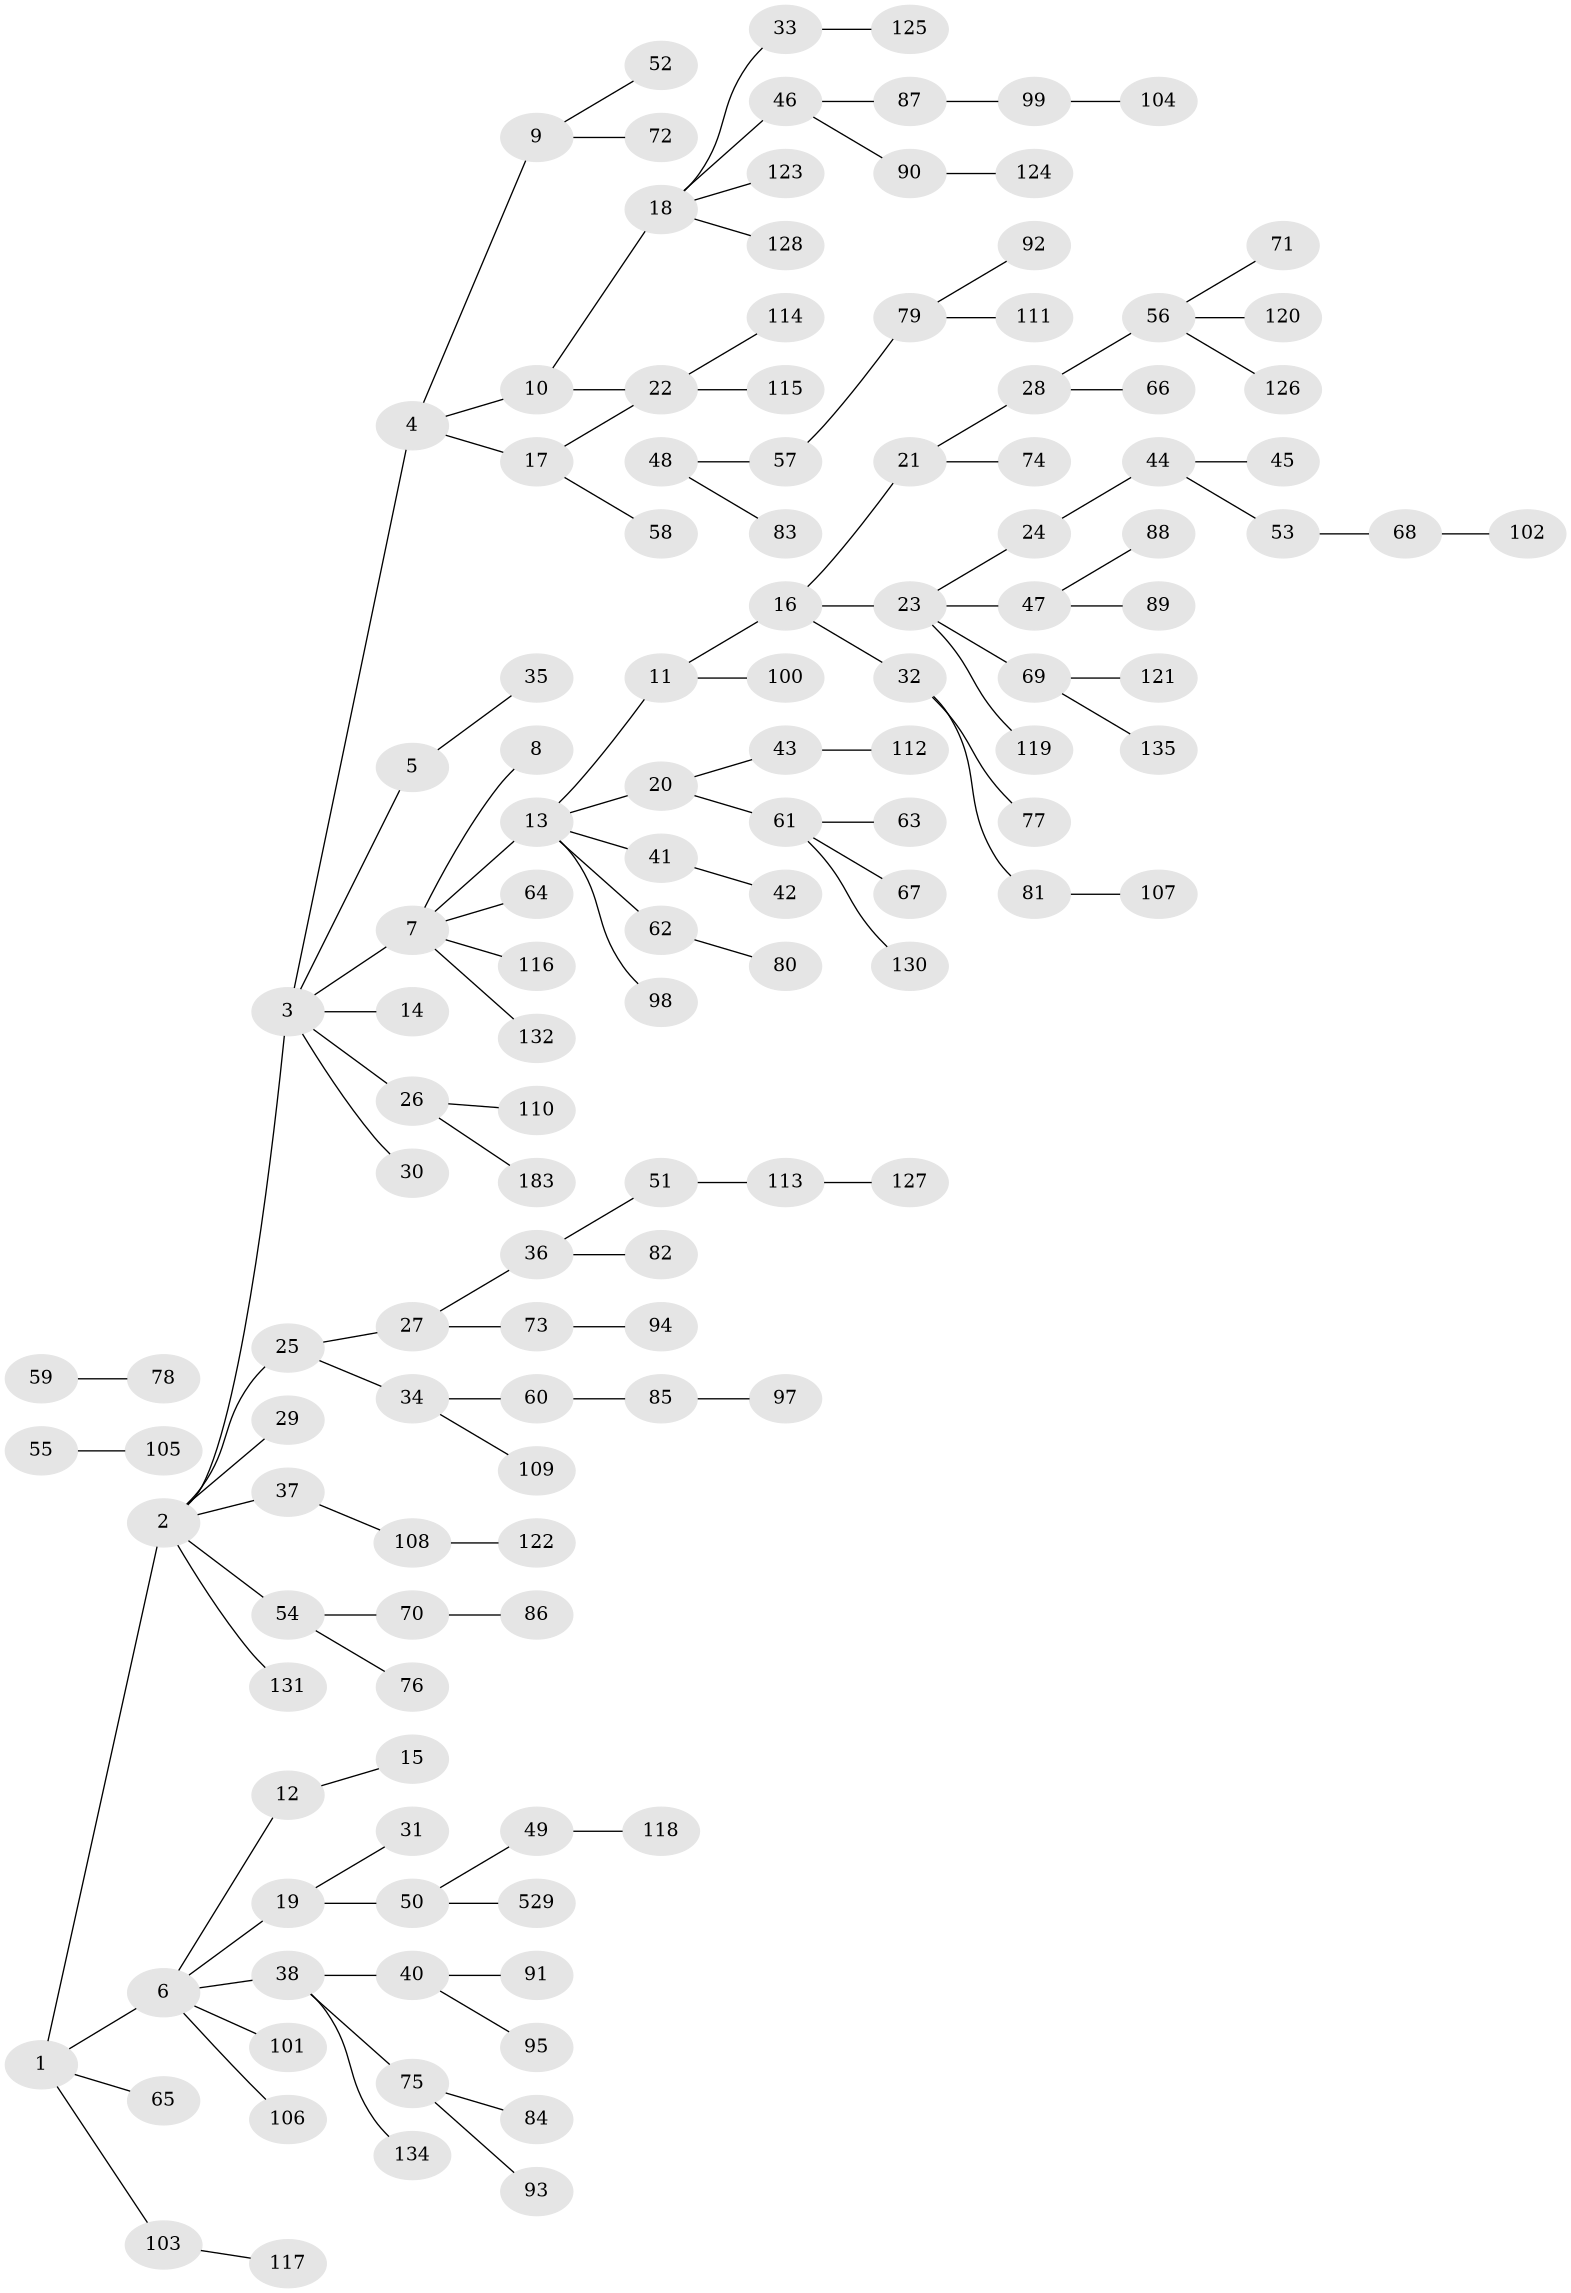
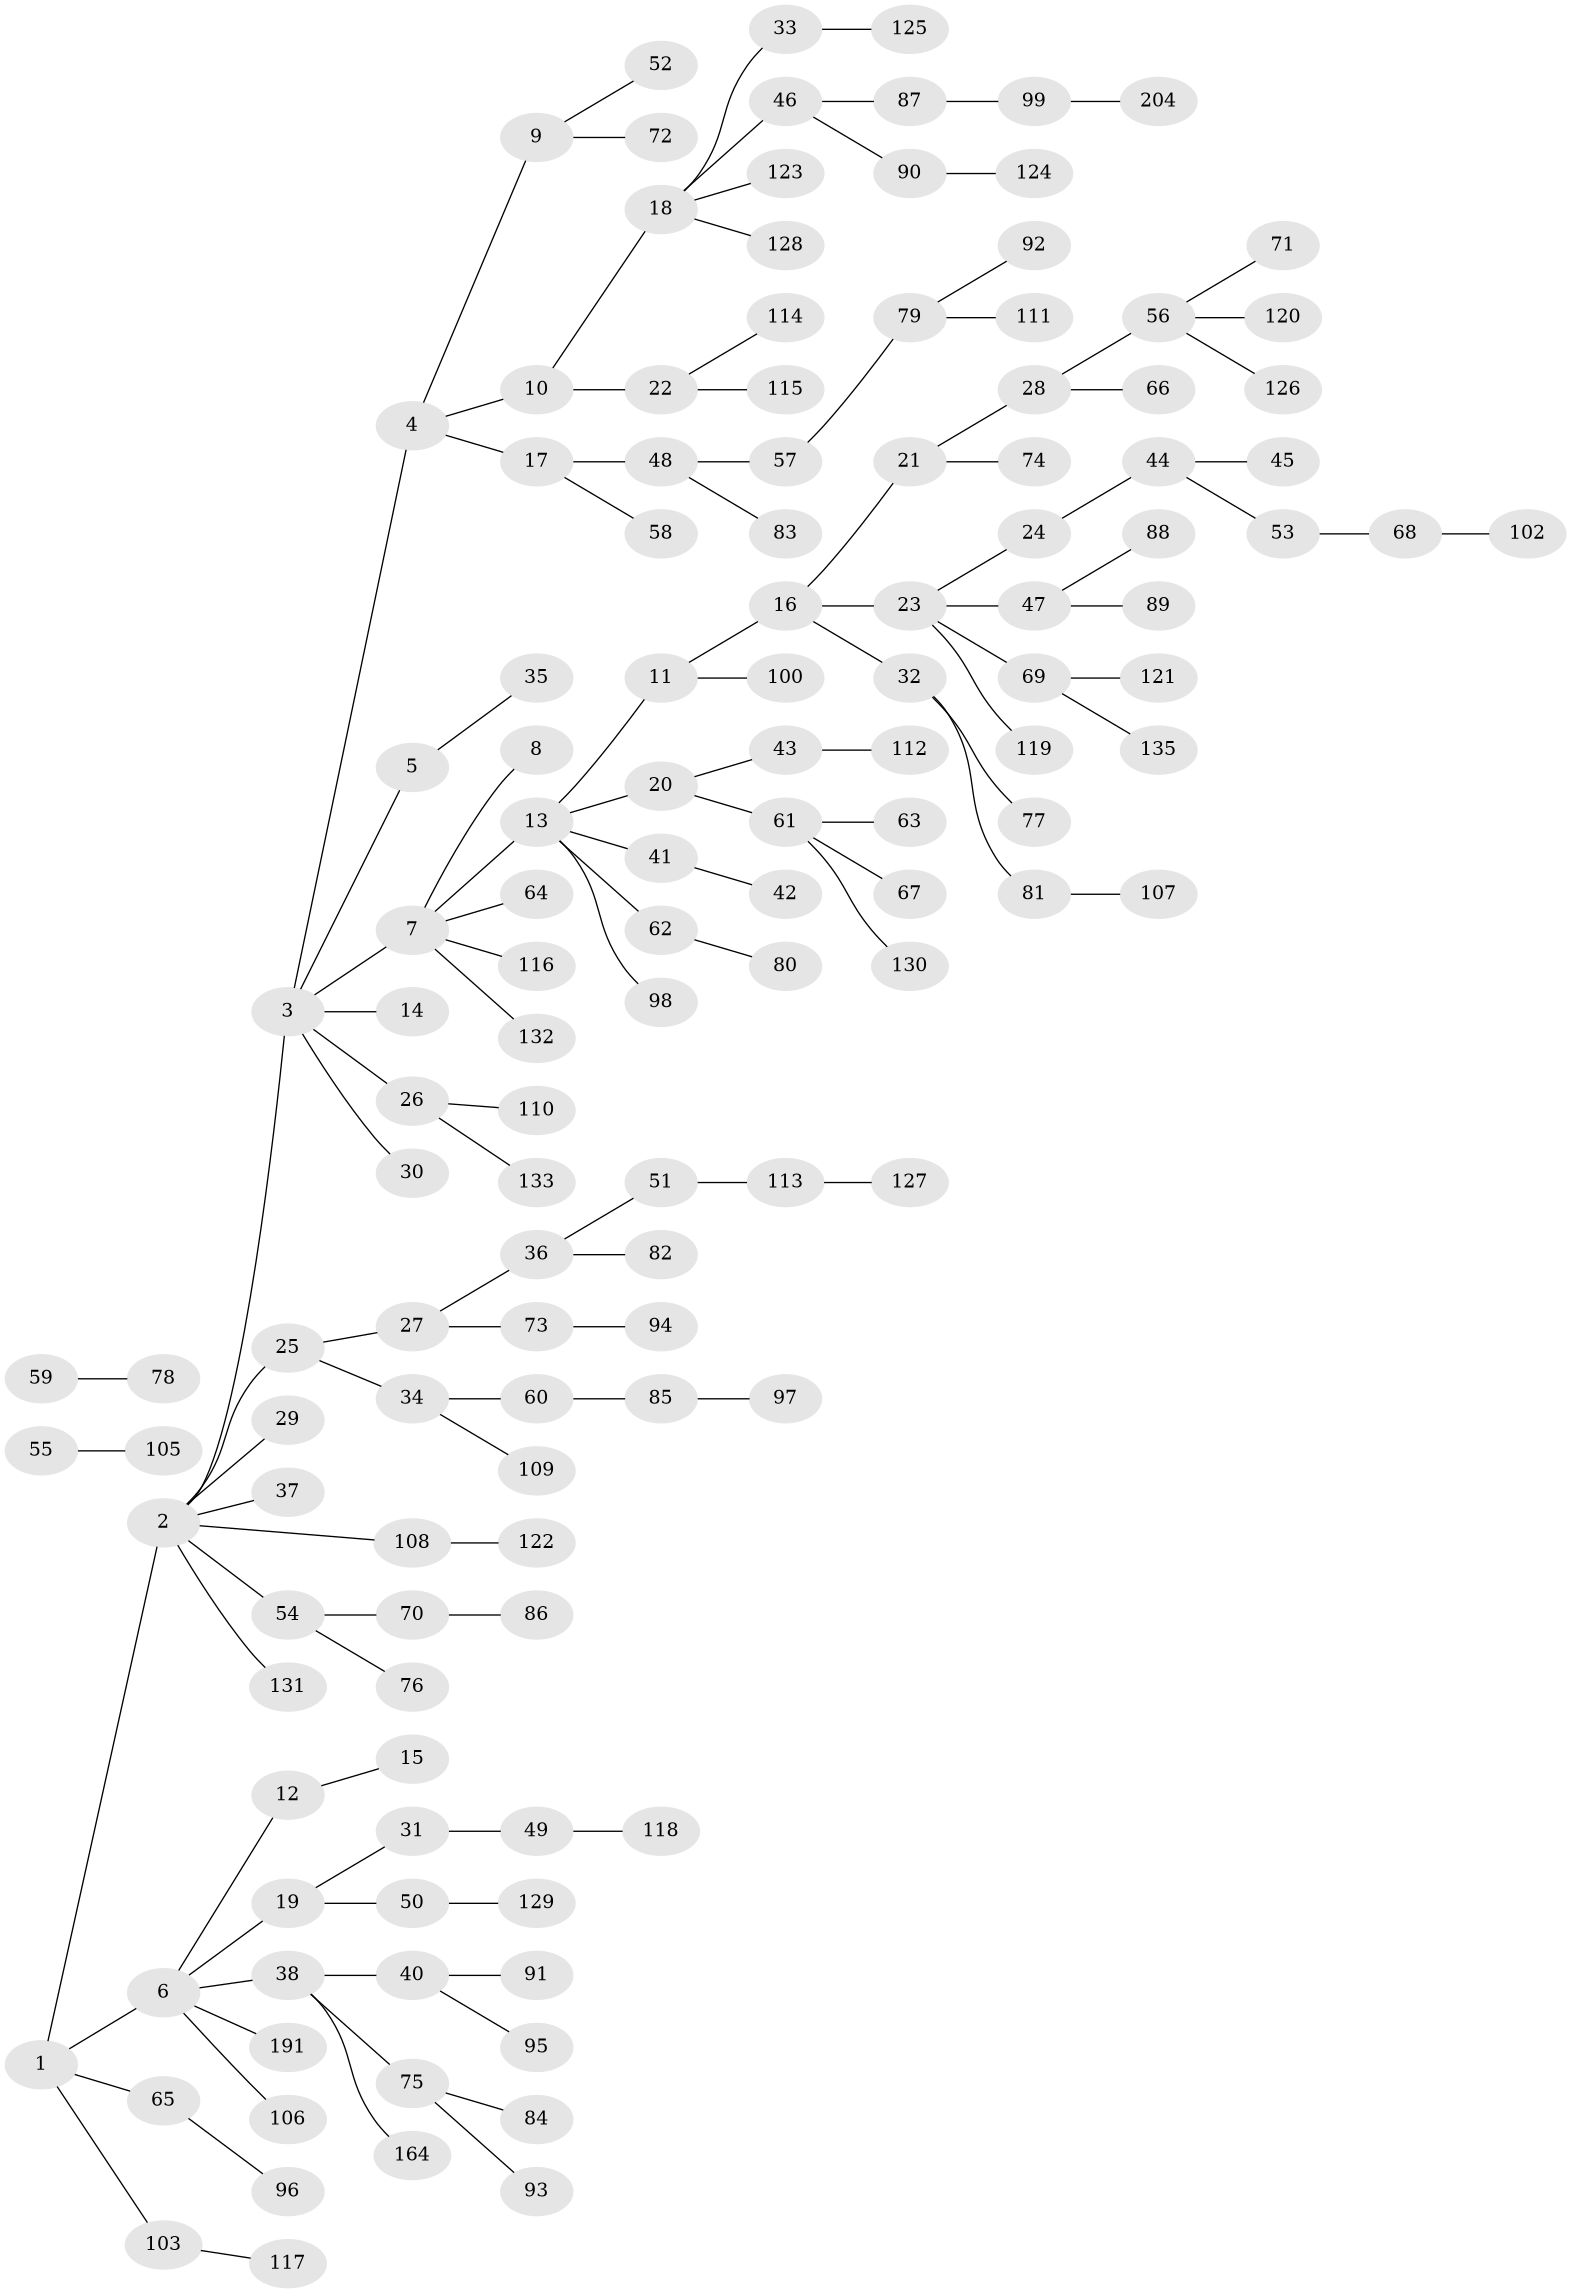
node "104": label "104" -> "204"
edge "22" -- "17": now "48" -- "17"
node "183": label "183" -> "133"
edge "37" -- "108": now "2" -- "108"
edge "49" -- "50": now "49" -- "31"
node "529": label "529" -> "129"
node "101": label "101" -> "191"
node "134": label "134" -> "164"
node "96": added
